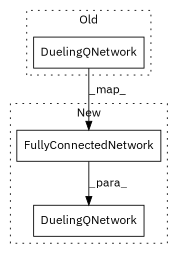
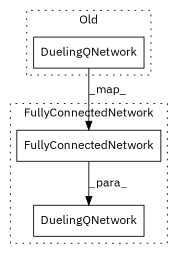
cluster "New": label "New" -> "FullyConnectedNetwork"
